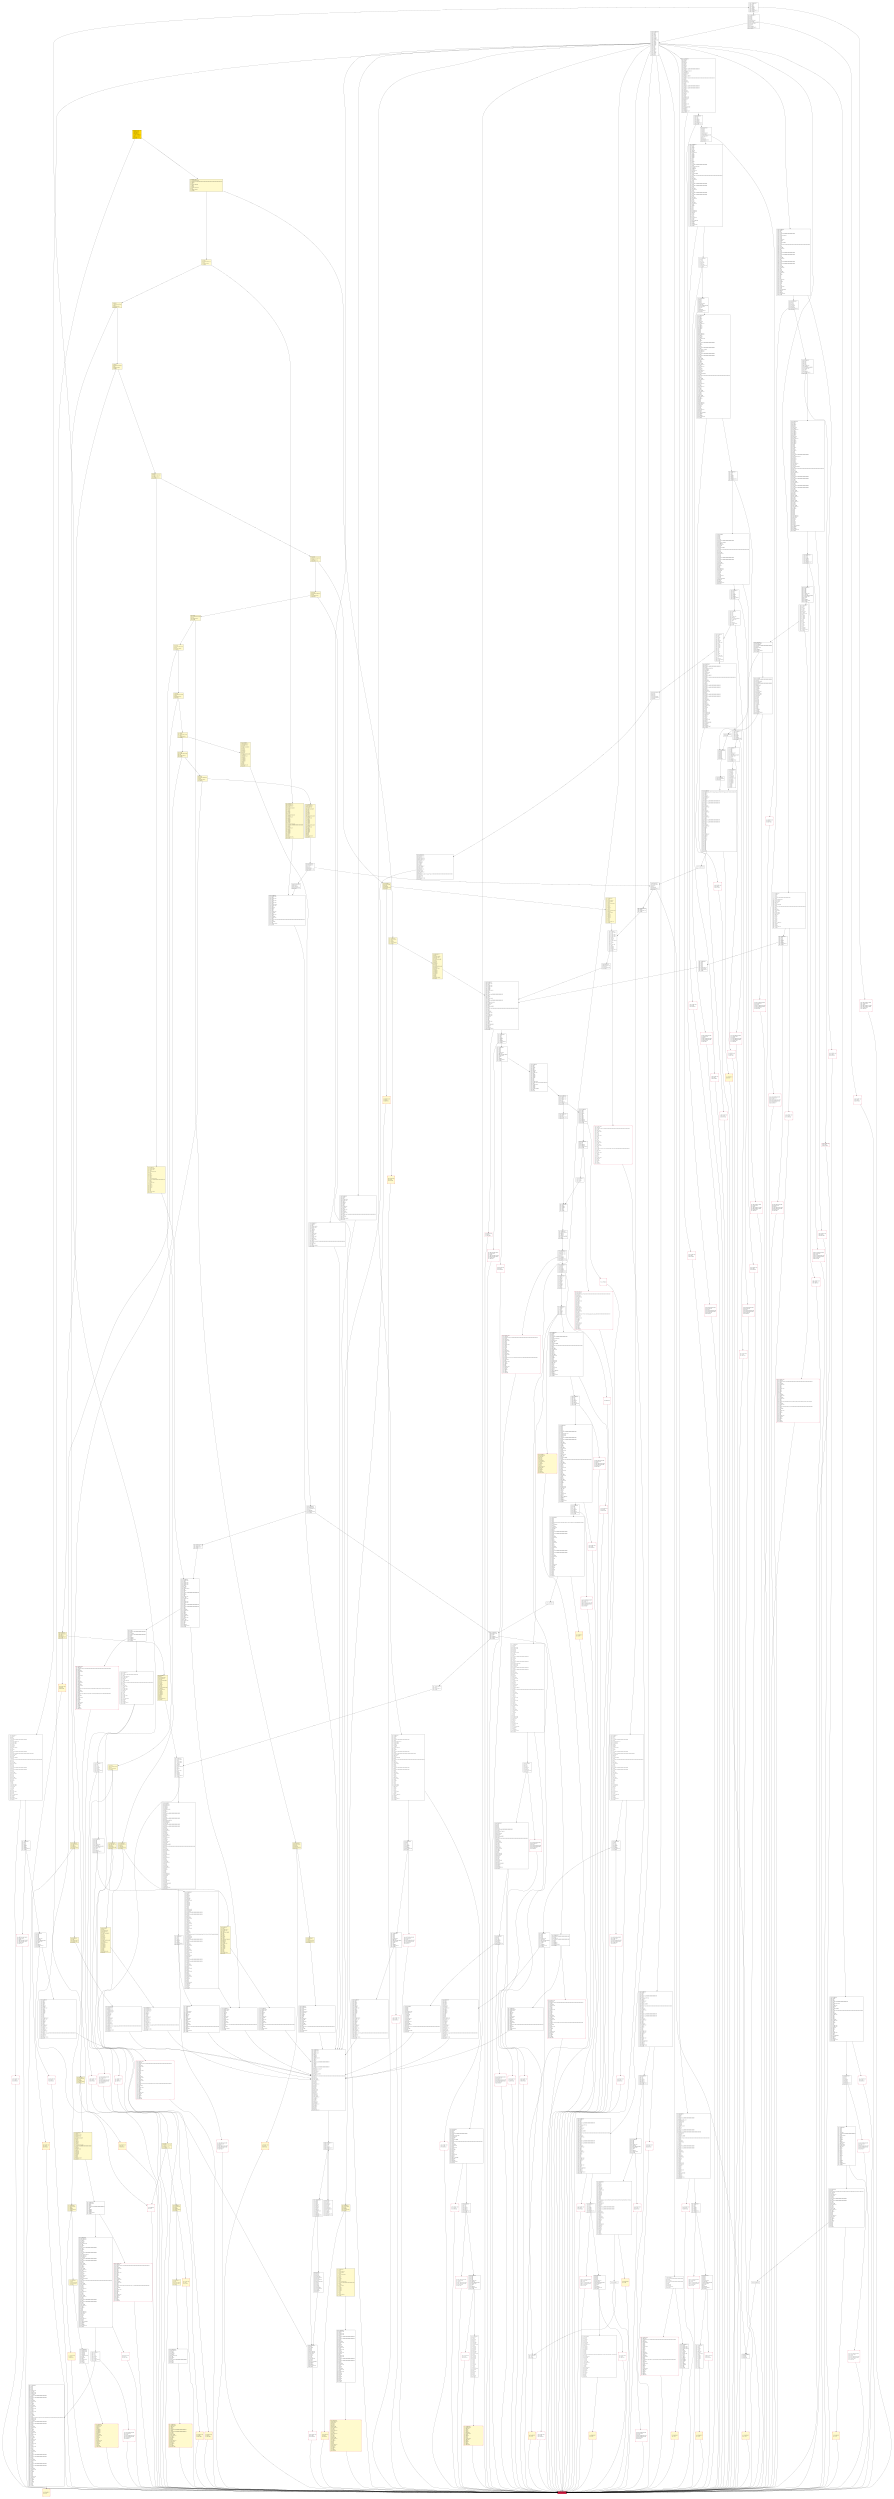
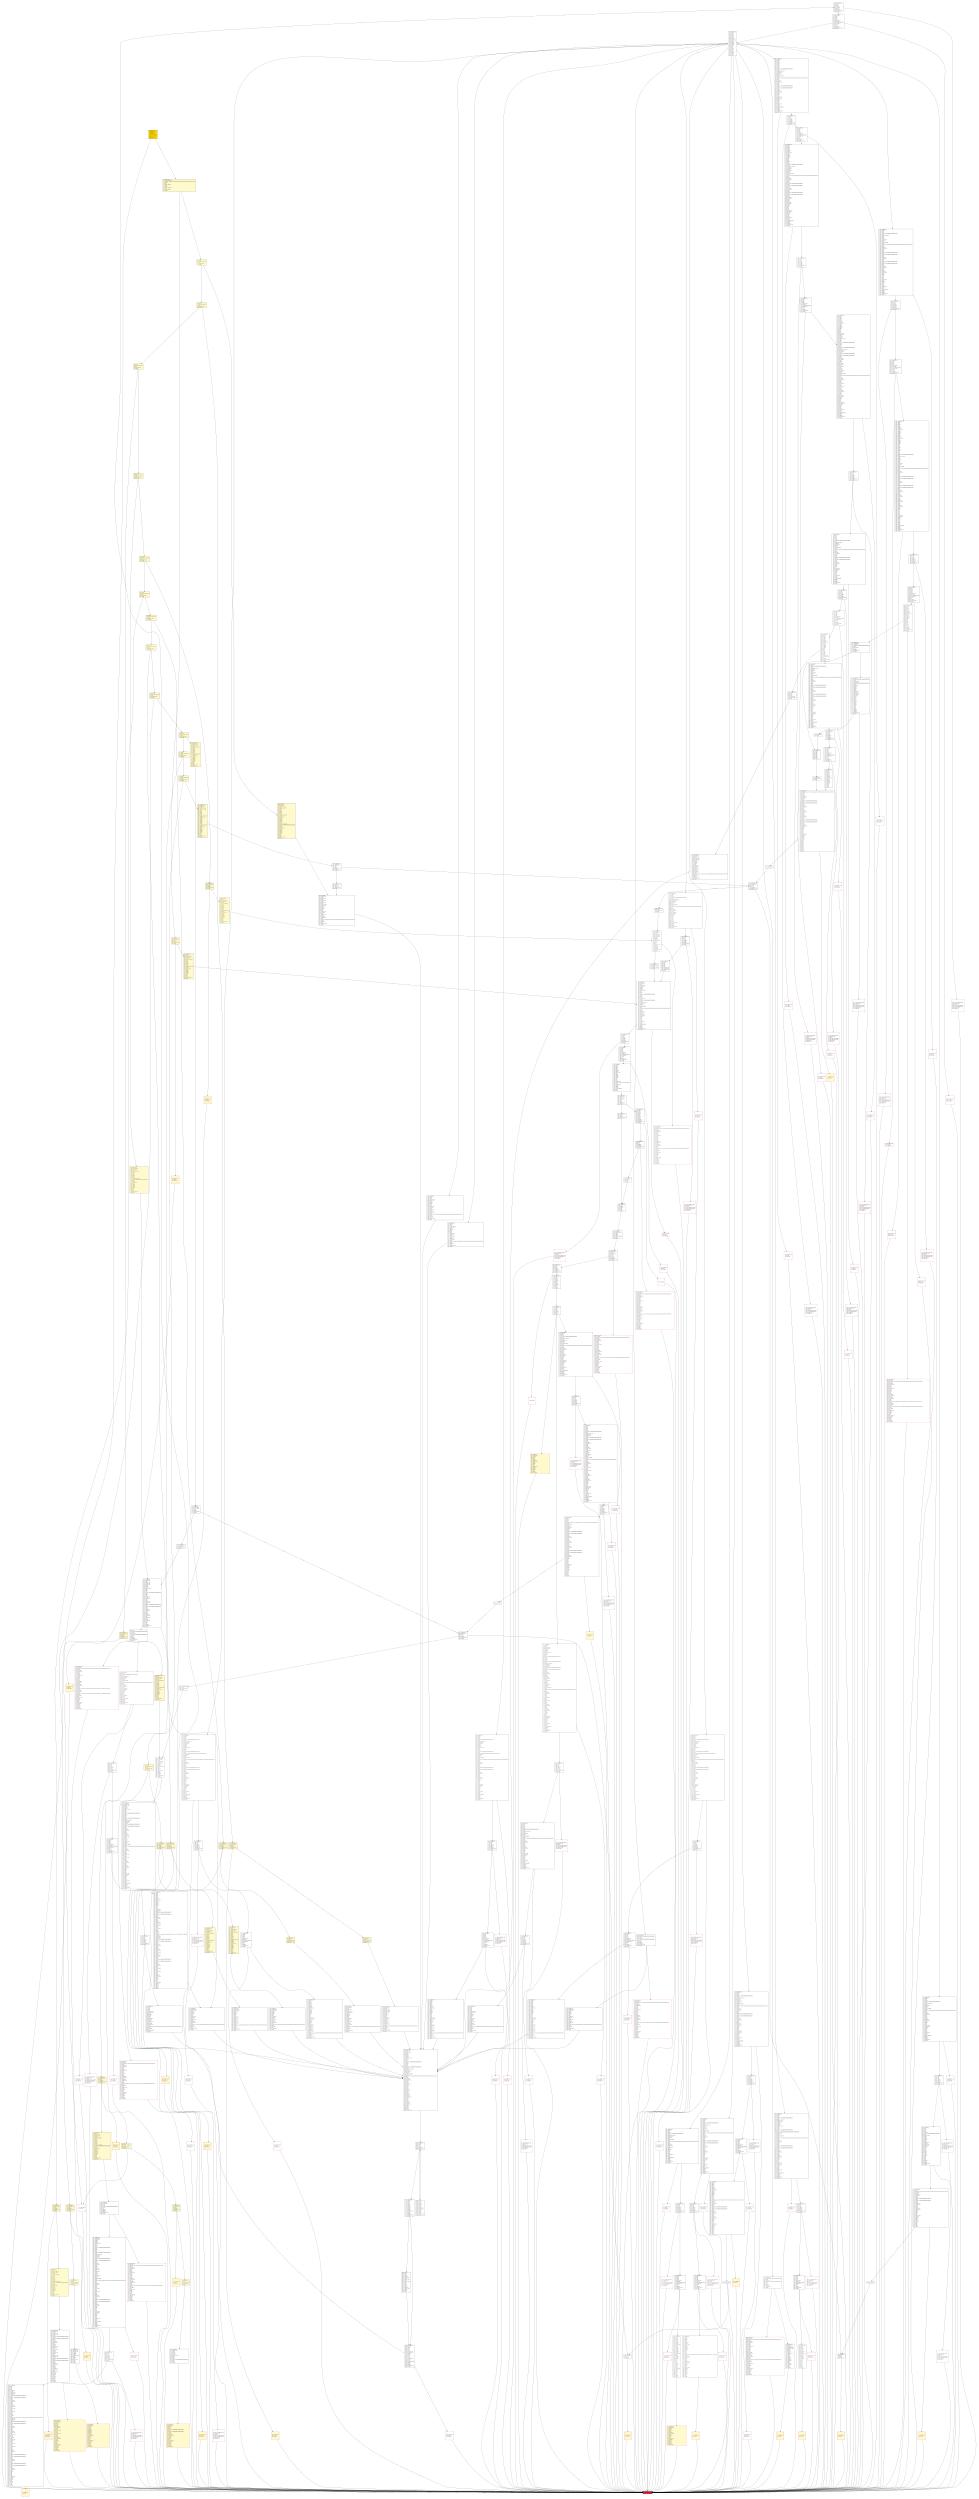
node "3548: PUSH1 0x00 3550: DUP1 3551: REVERT": added
